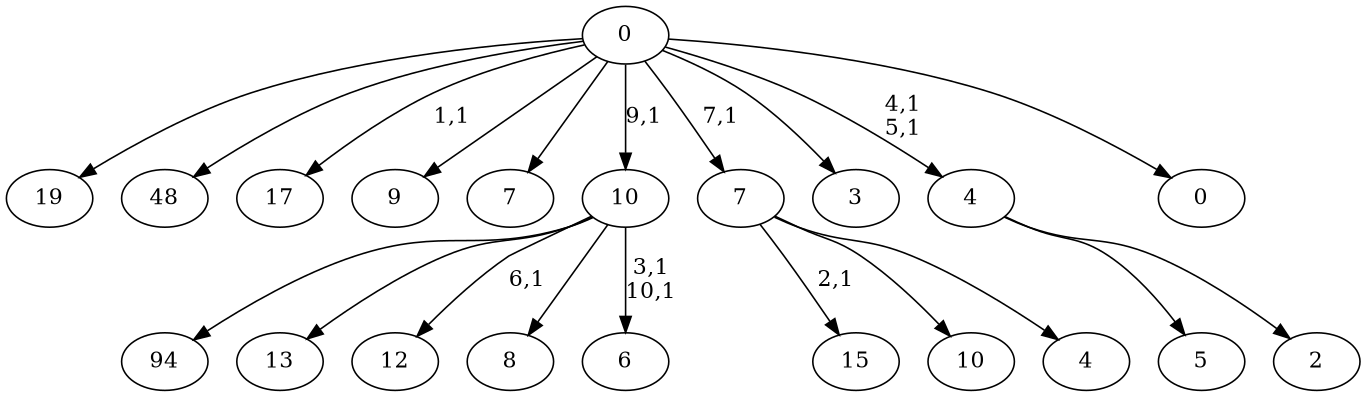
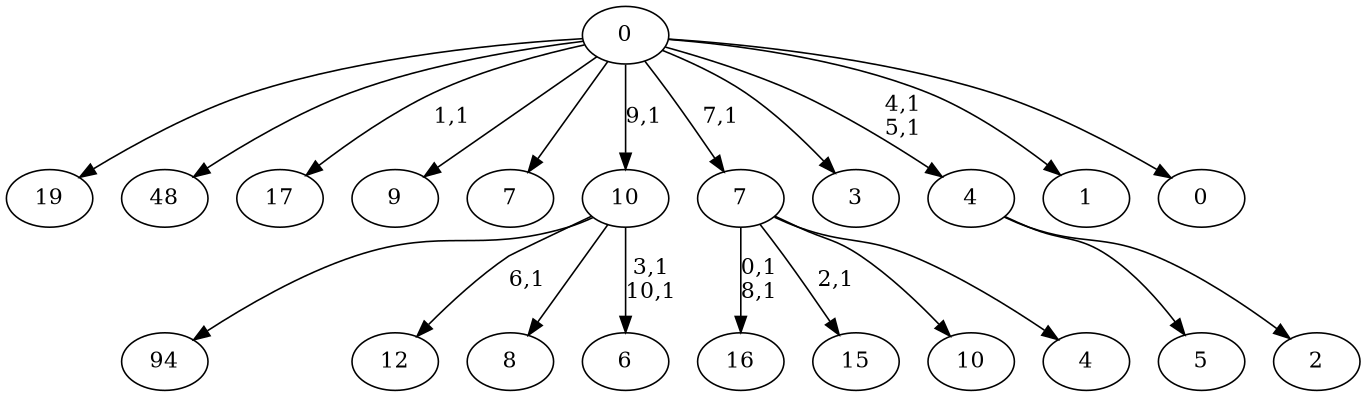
node "1": added
node "13": removed
node "16": added
